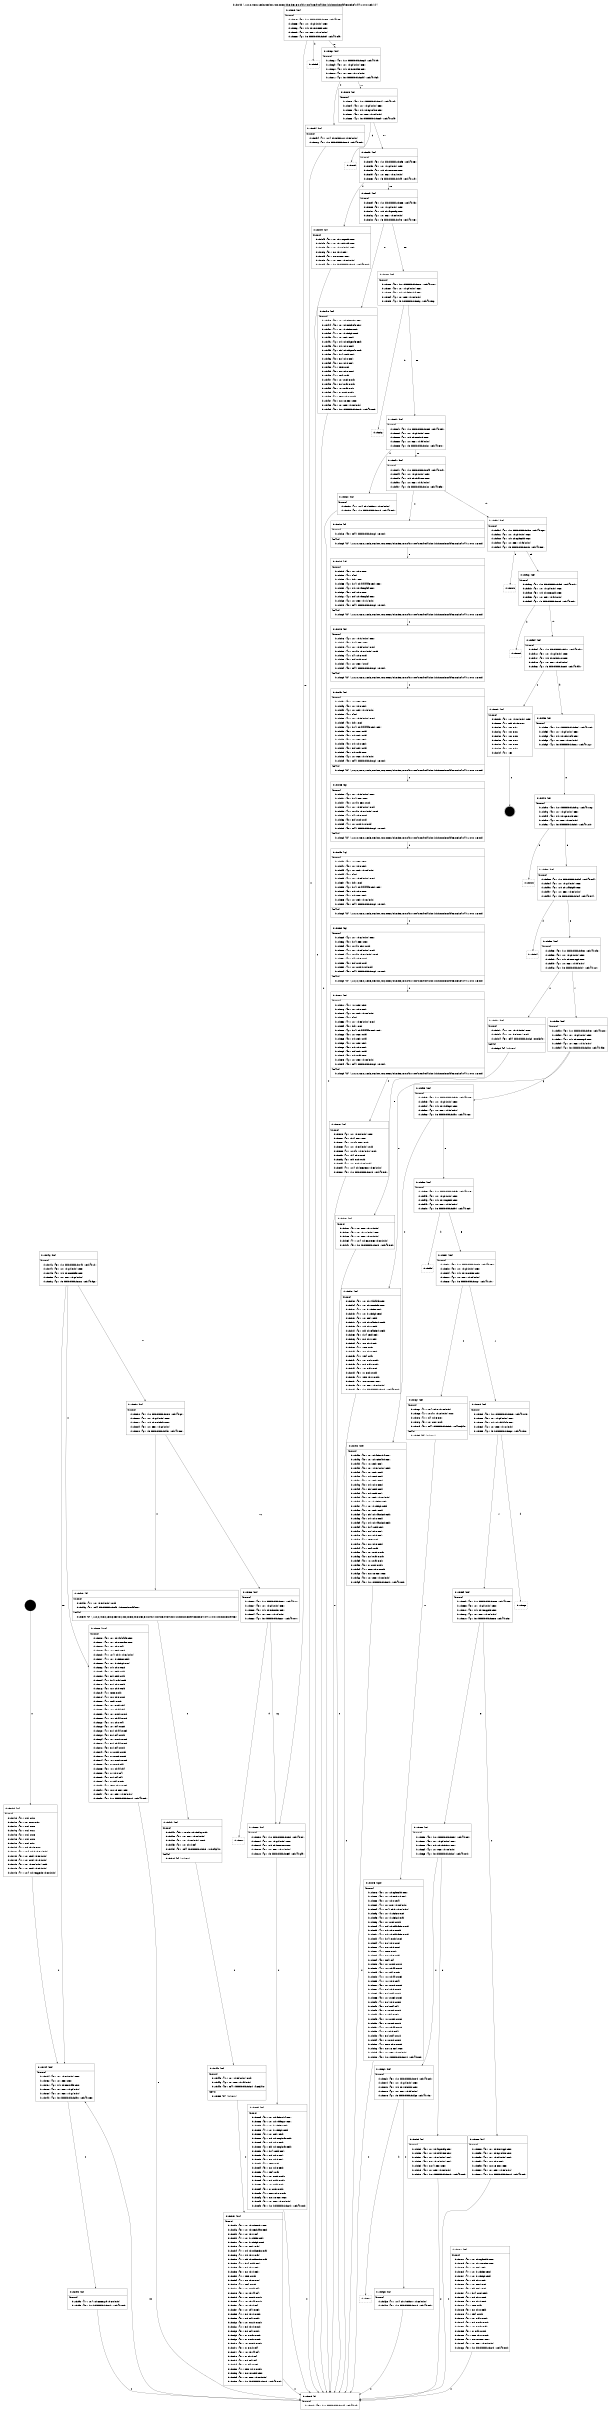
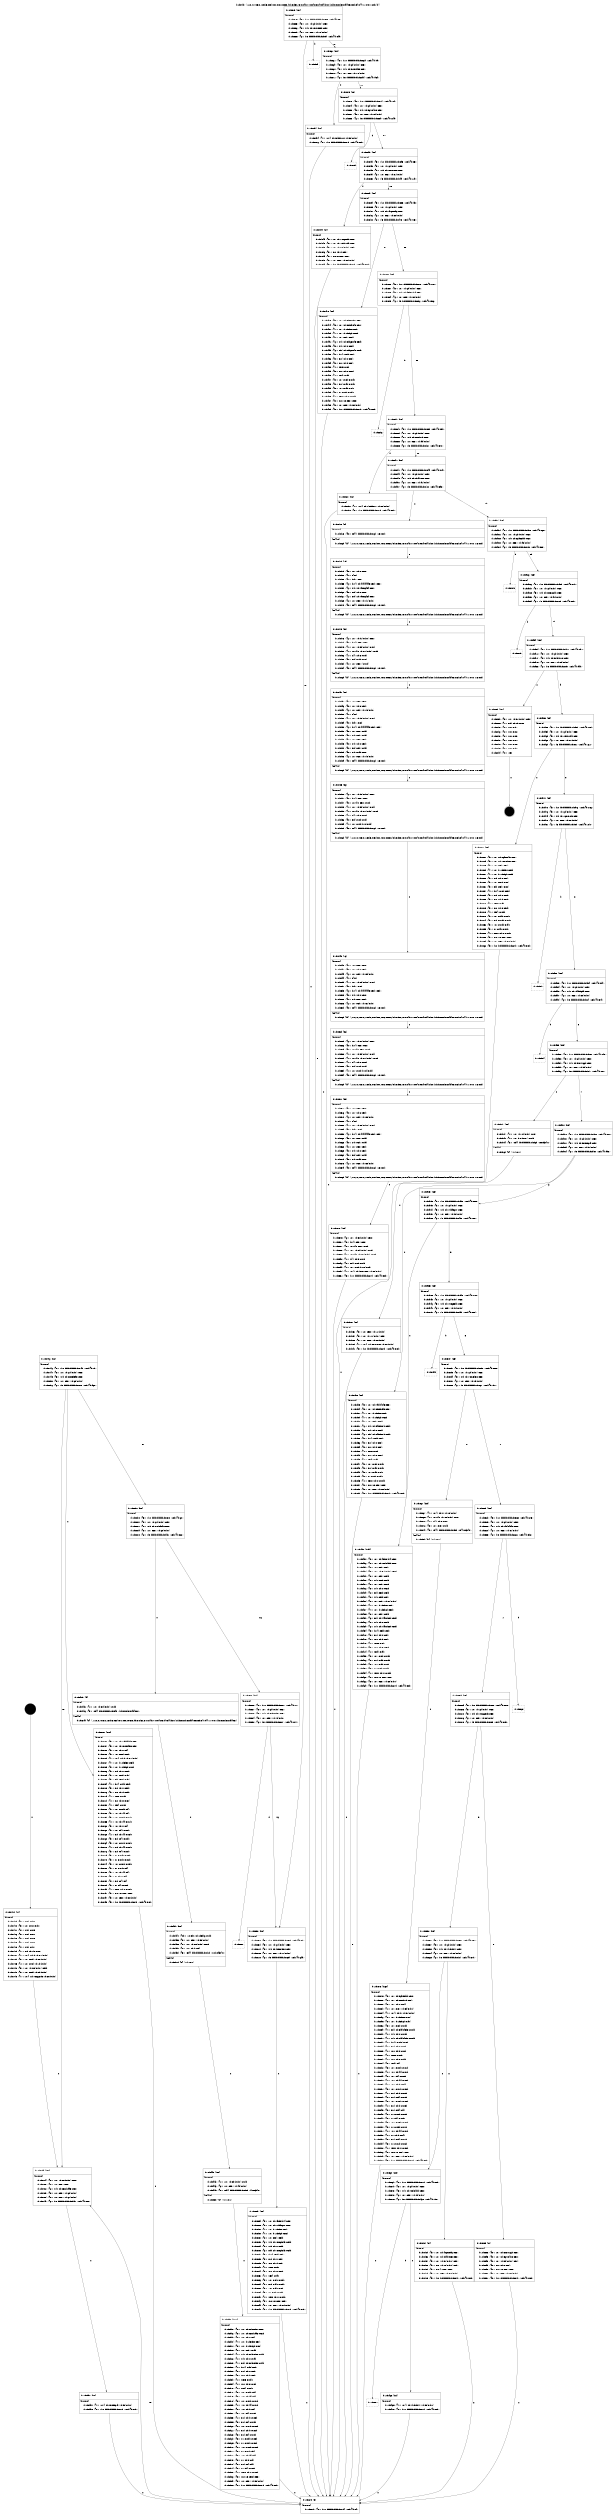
edge "0x401958 [25]" -> "0x401c14 [83]": added, label "1"
